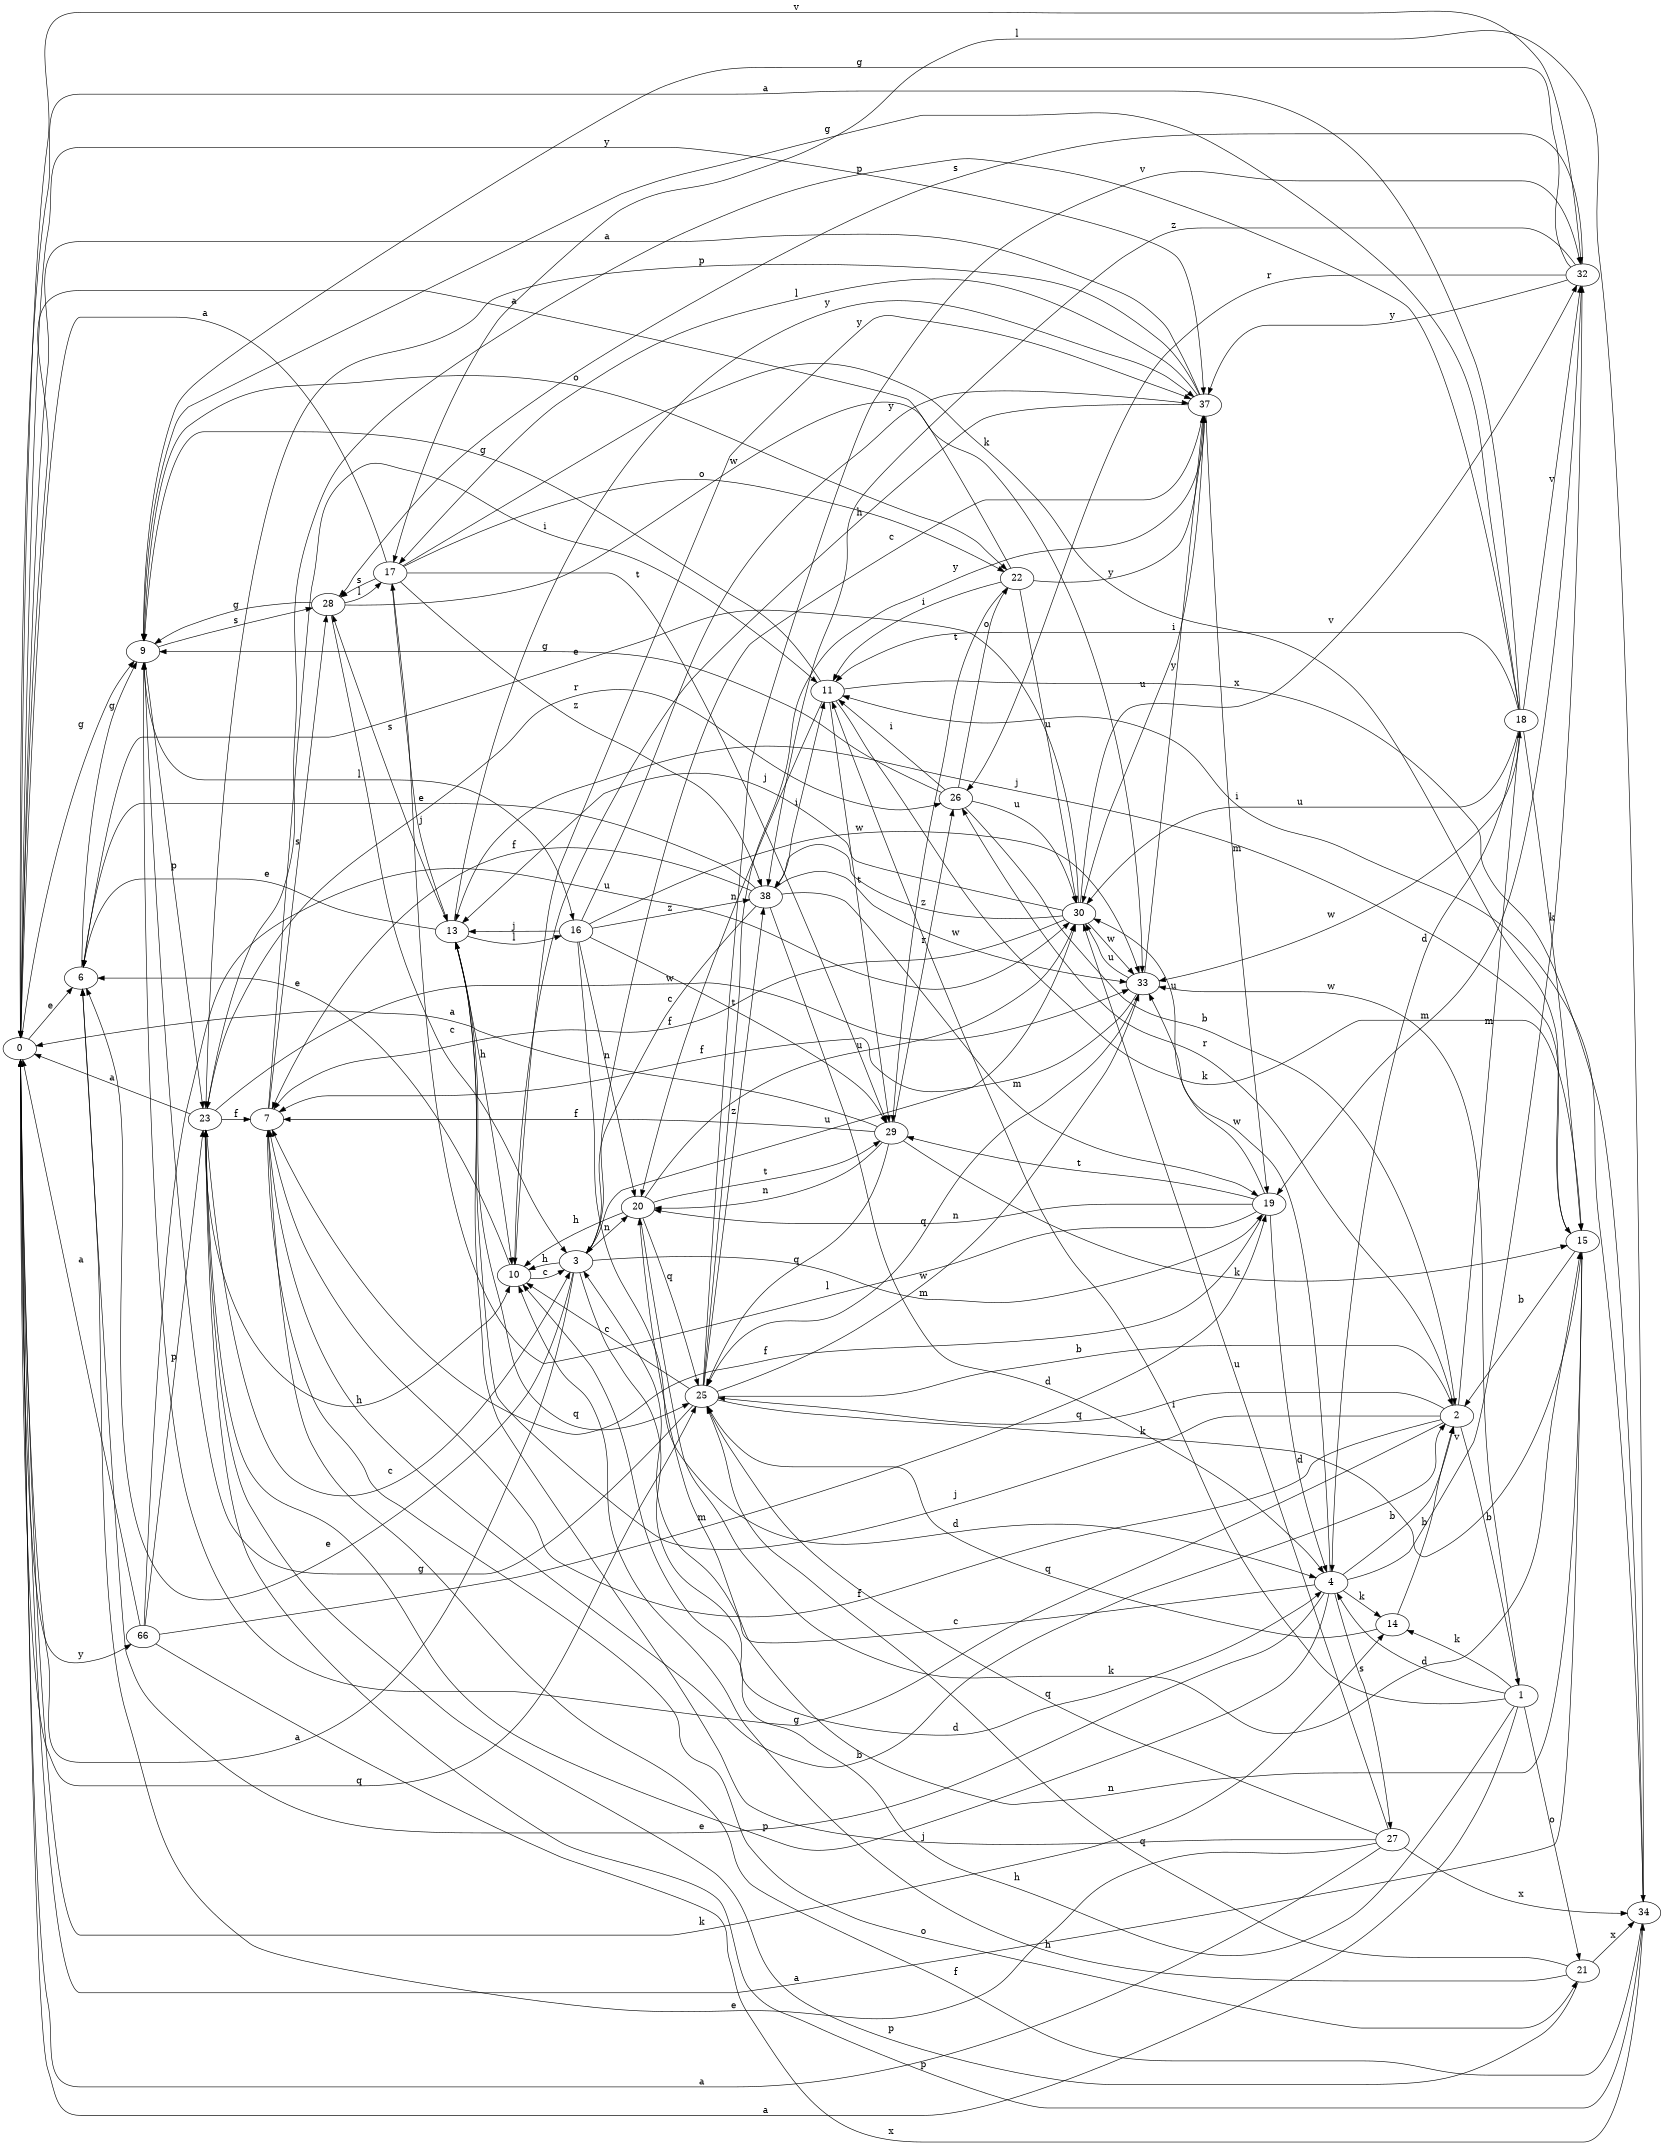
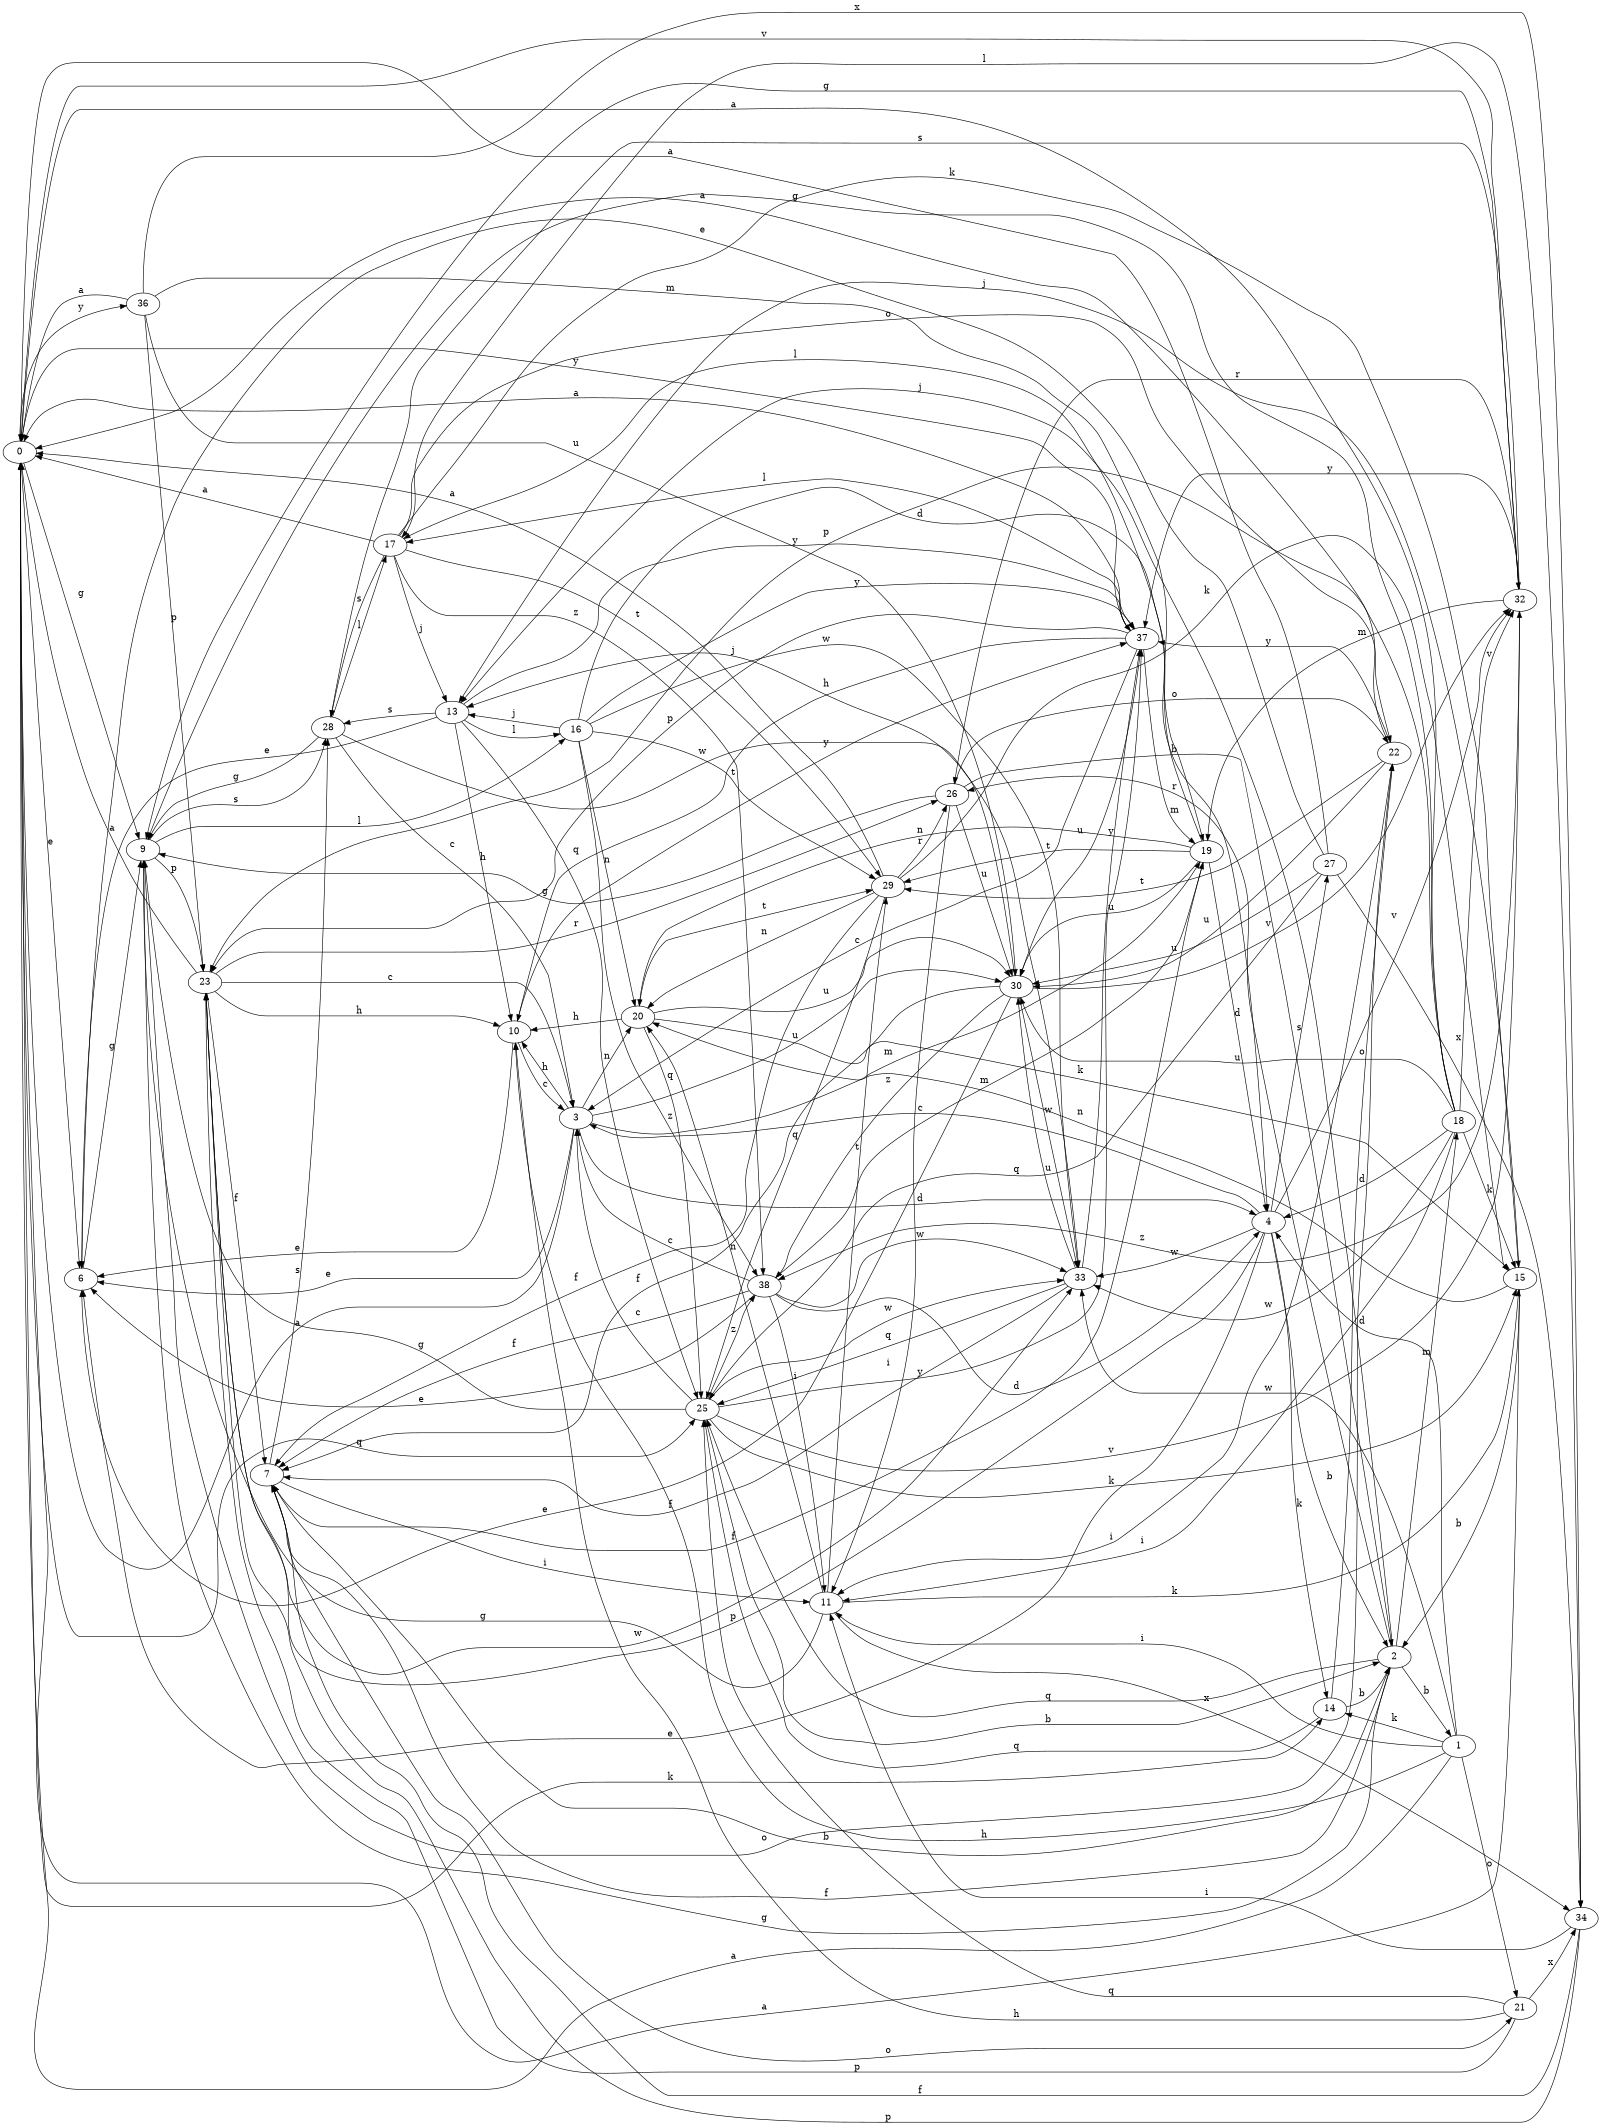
edge "14" -> "22": added, label "o"
edge "25" -> "10": now "25" -> "3"
node "66": label "66" -> "36"
edge "27" -> "13": removed, label "j"
